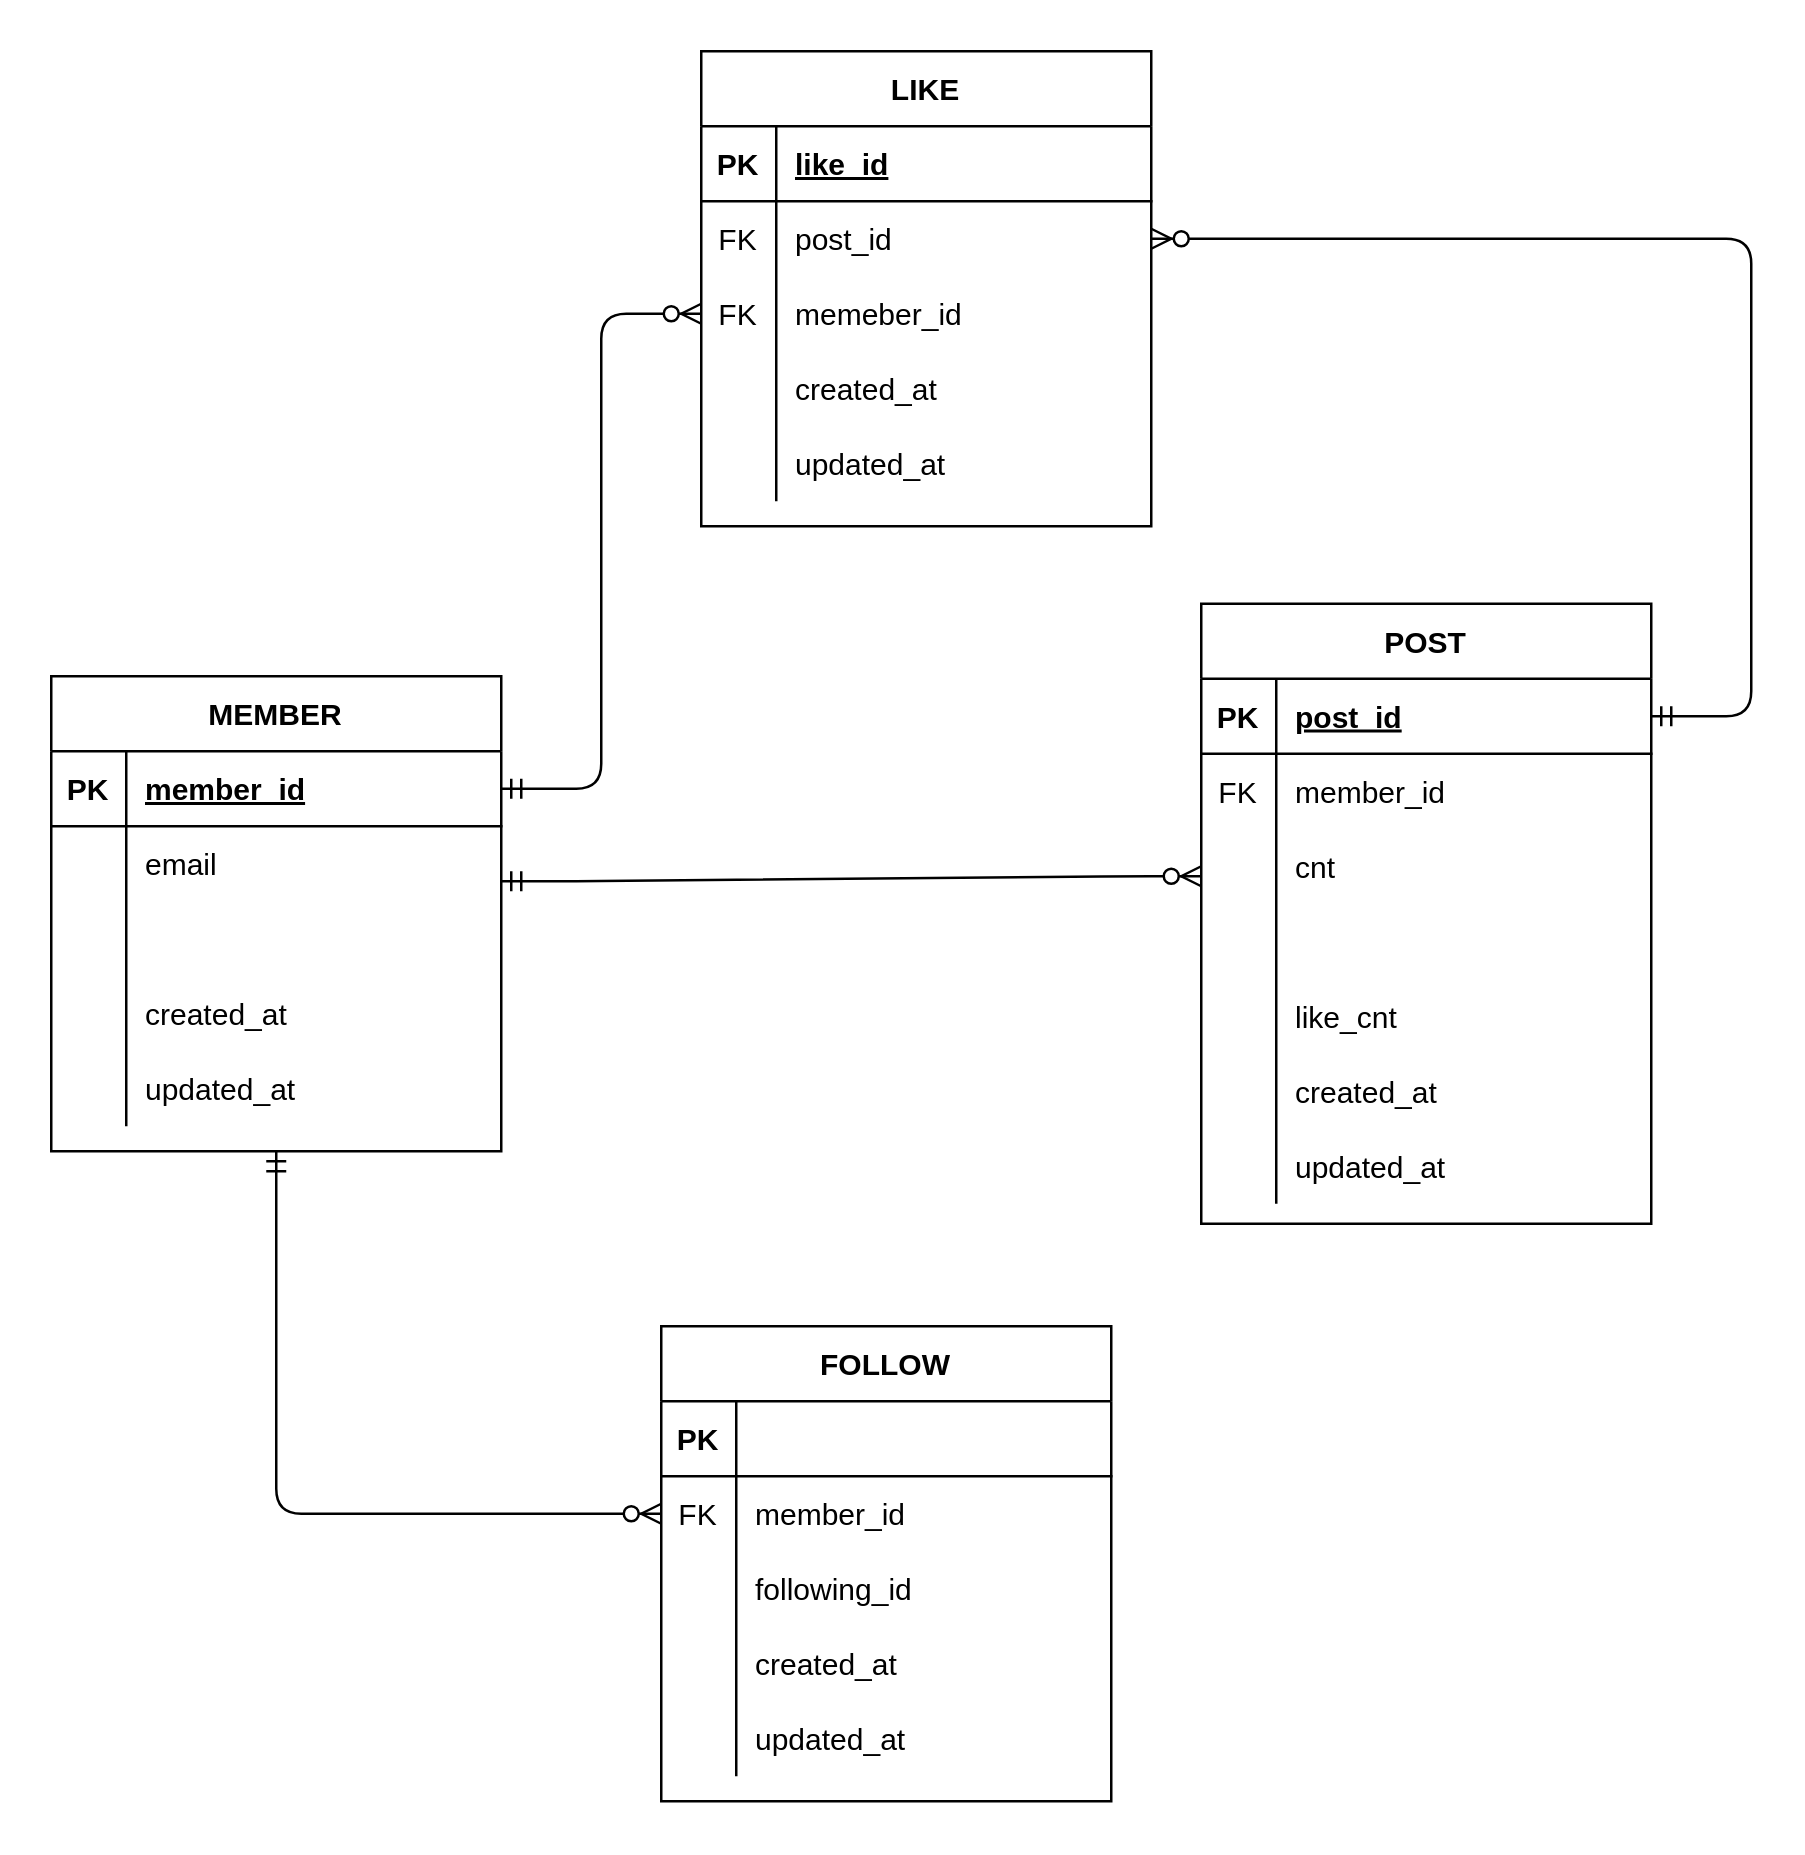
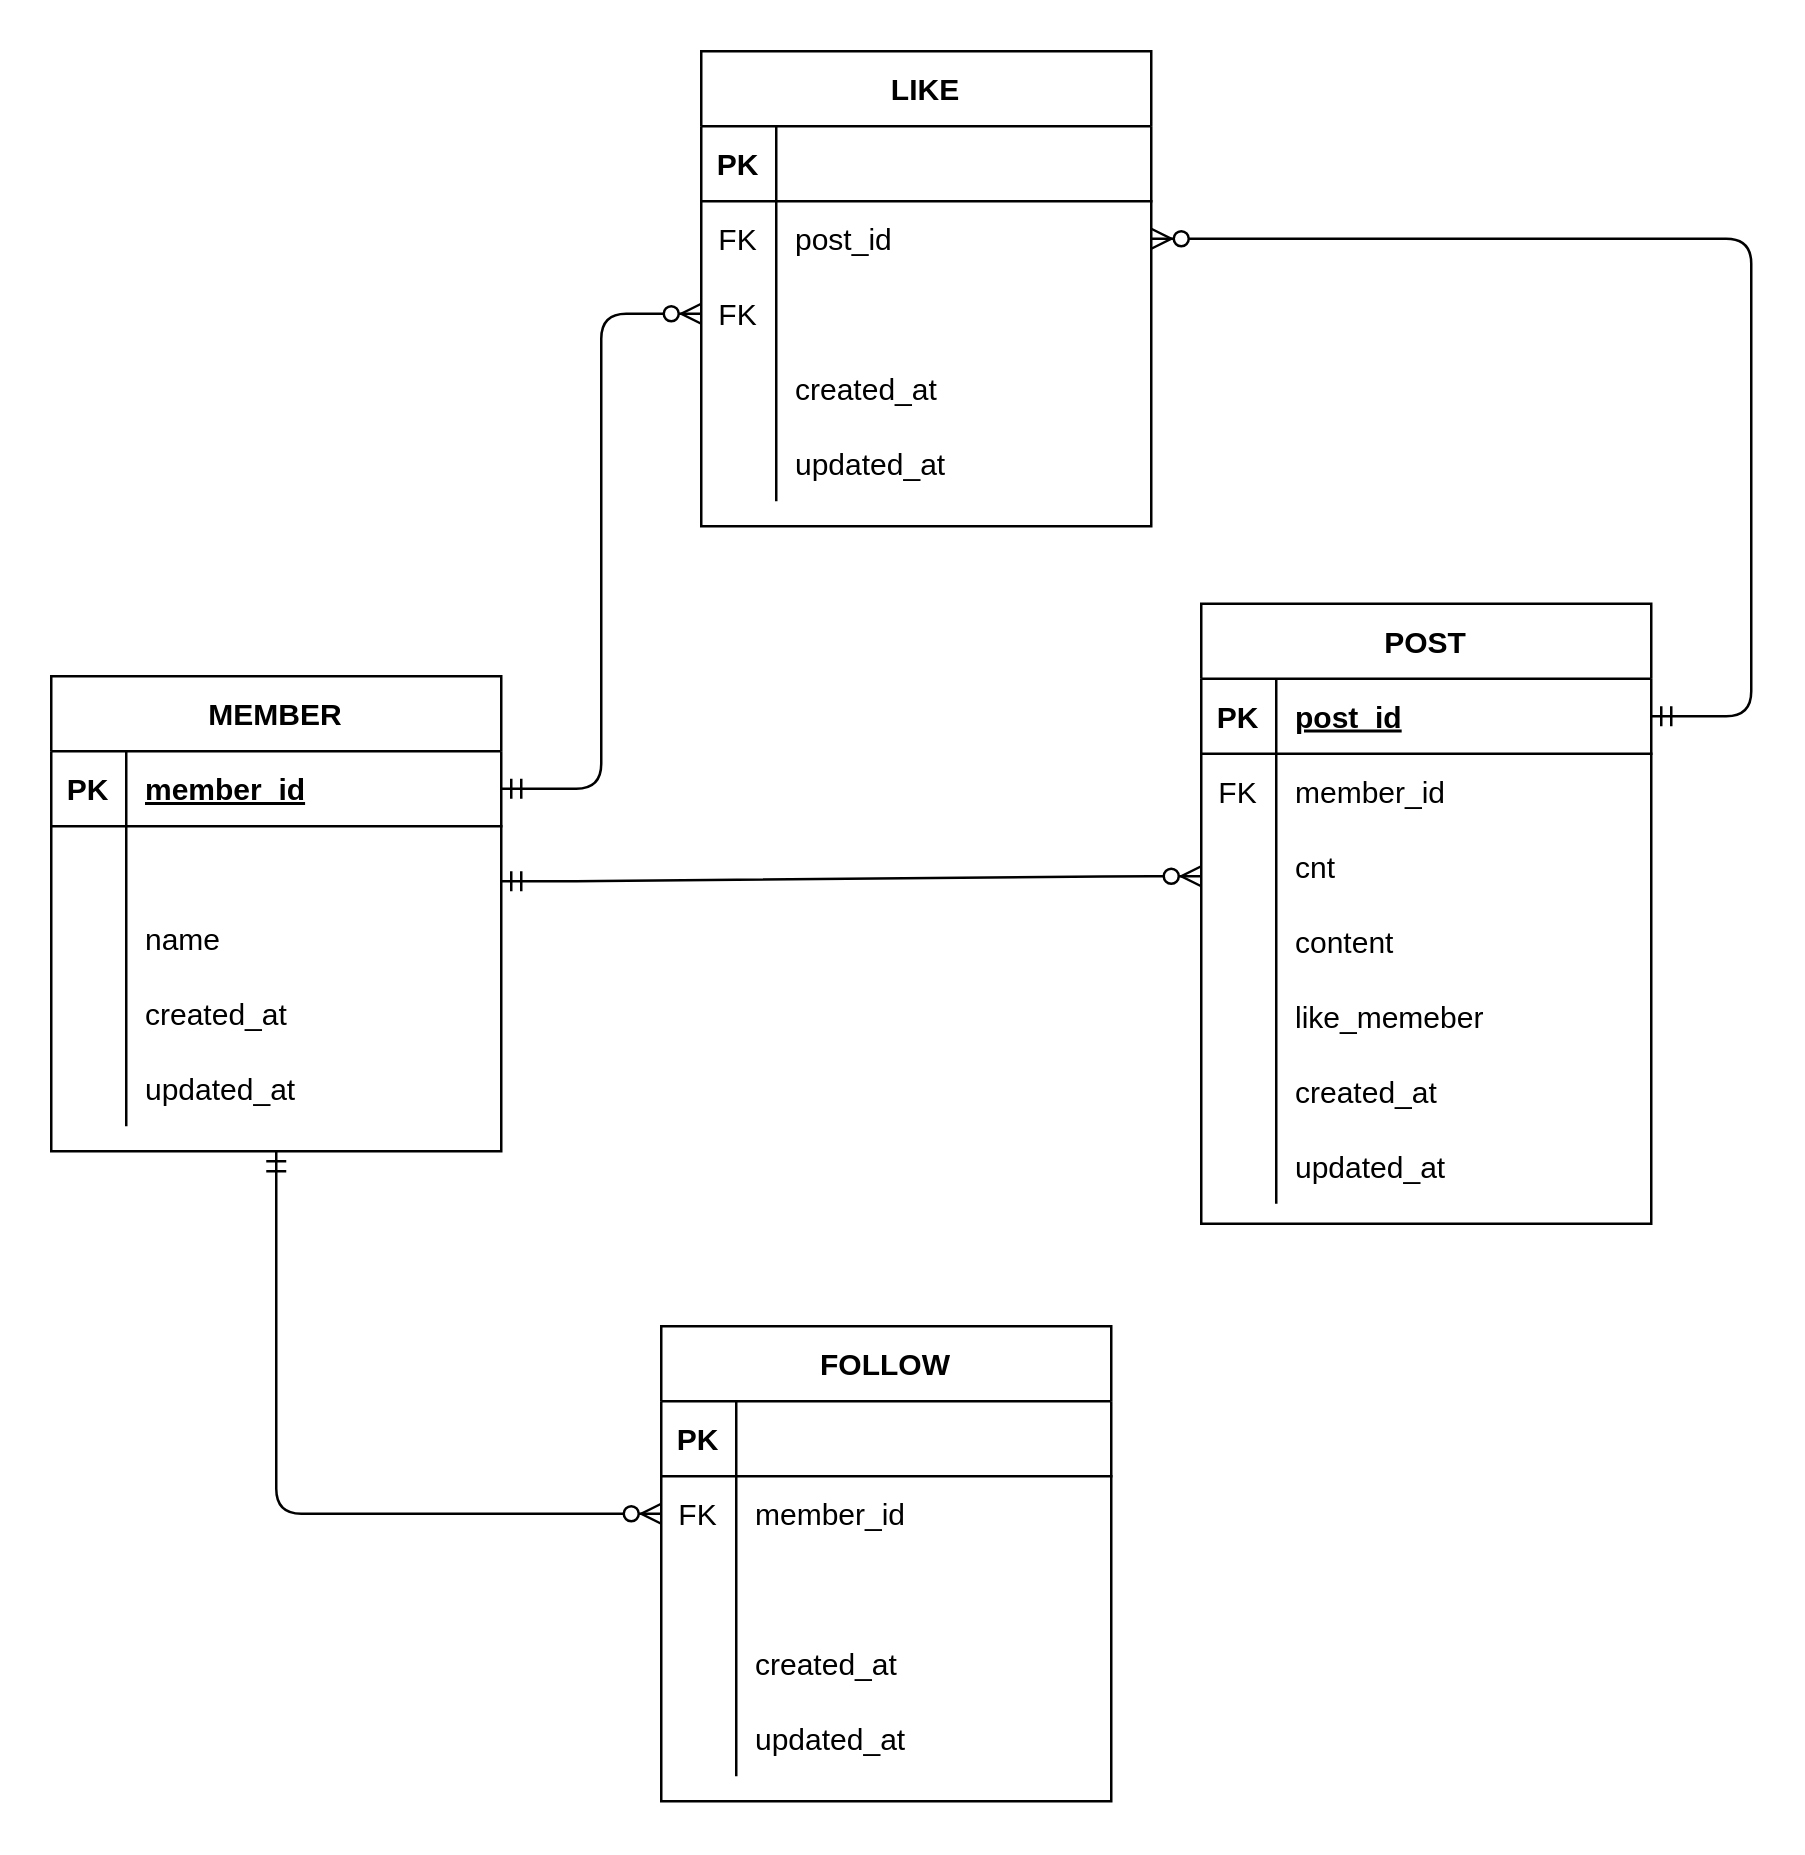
node "like_id": removed
node "memeber_id": removed
node "email": removed
node "name": added
node "content": added
node "like_cnt": label "like_cnt" -> "like_memeber"
node "following_id": removed
